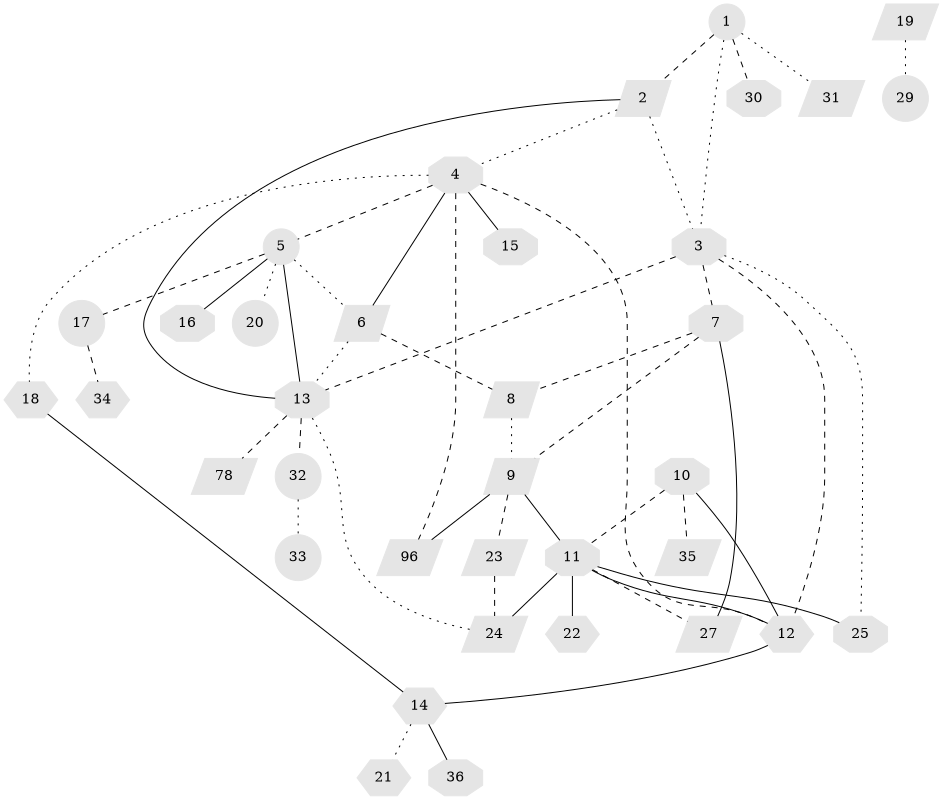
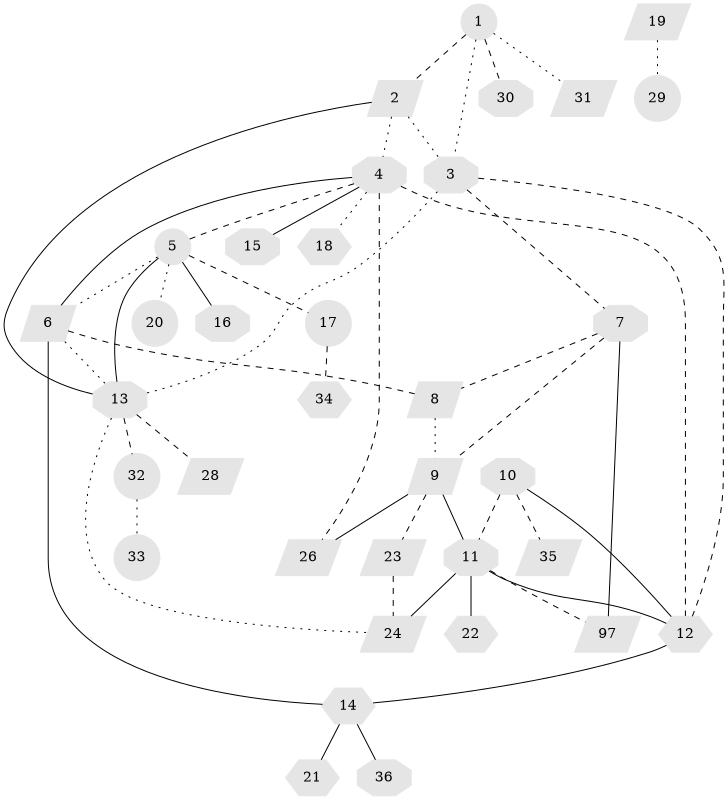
edge "3" -- "13": style dashed -> dotted
node "78": label "78" -> "28"
edge "18" -- "14": now "6" -- "14"
node "96": label "96" -> "26"
node "27": label "27" -> "97"
node "25": removed
edge "14" -- "21": style dotted -> solid
